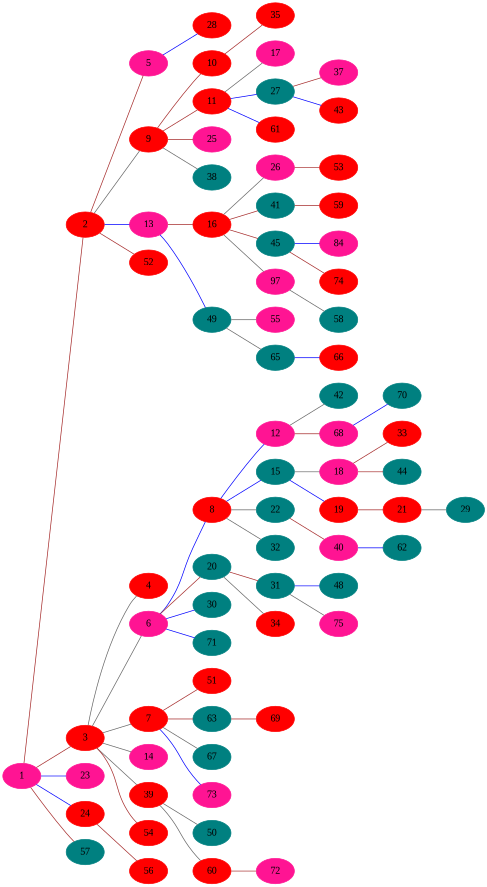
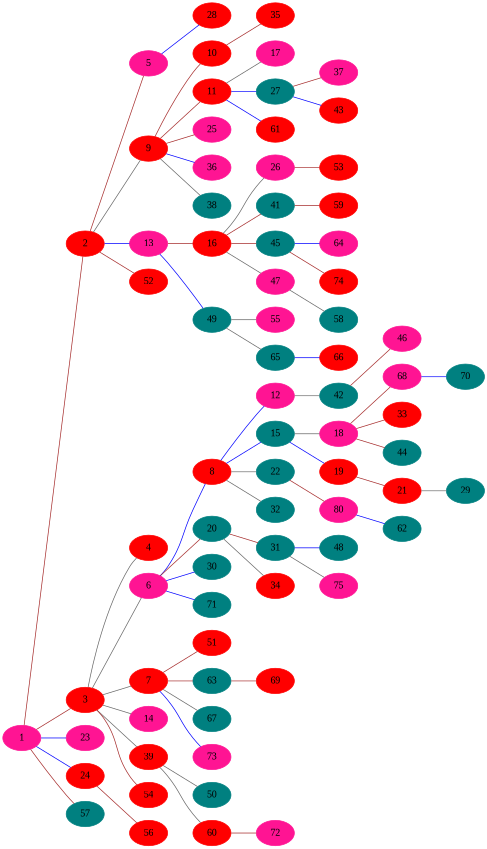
node "36": added
node "84": label "84" -> "64"
node "97": label "97" -> "47"
node "46": added
edge "12" -- "68": now "18" -- "68"
node "40": label "40" -> "80"
